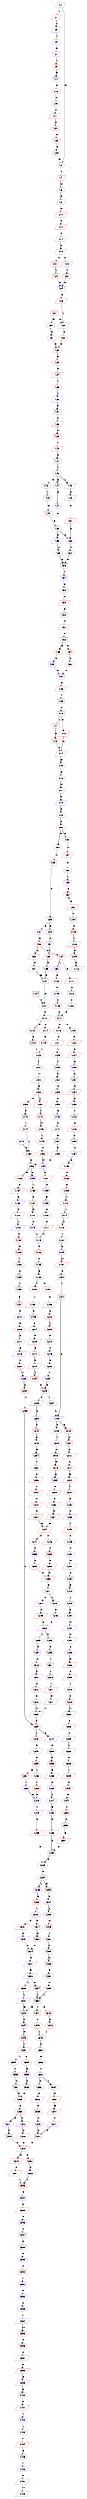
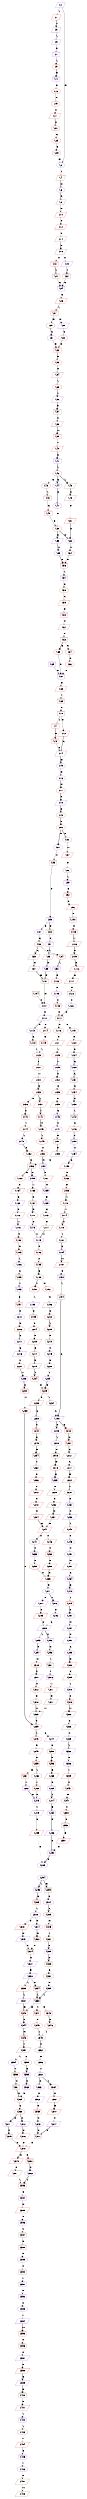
edge "S26" -> "S28": now "S26" -> "S27"
edge "S63" -> "S65": now "S63" -> "S67"
edge "S96" -> "S92": reversed
edge "S94" -> "S117": now "S112" -> "S117"
edge "S144" -> "S152": now "S144" -> "S148"
edge "S239" -> "S244": style bold -> dotted
edge "S289" -> "S294": removed, label "L"
